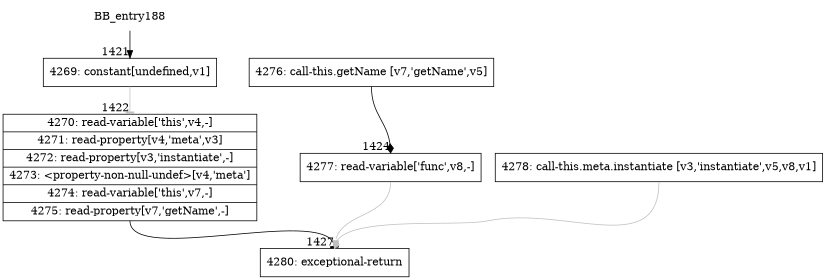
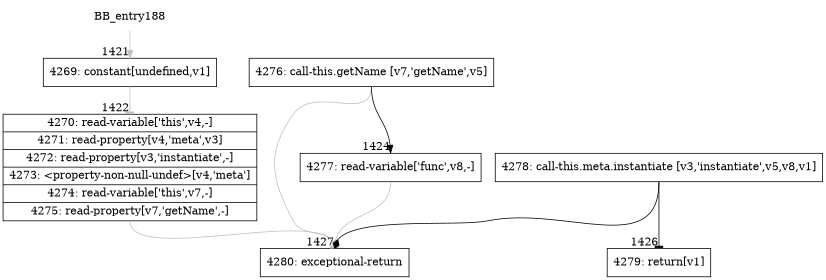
edge "BB_entry188" -> "4269: constant[undefined,v1]": color black -> gray
edge "4276: call-this.getName [v7,'getName',v5]" -> "4277: read-variable['func',v8,-]": arrowhead diamond -> normal
edge "4276: call-this.getName [v7,'getName',v5]" -> "4280: exceptional-return": added
edge "4277: read-variable['func',v8,-]" -> "4280: exceptional-return": arrowhead normal -> diamond
edge "4278: call-this.meta.instantiate [v3,'instantiate',v5,v8,v1]" -> "4280: exceptional-return": color gray -> black
edge "4270: read-variable['this',v4,-]" -> "4280: exceptional-return": color black -> gray
node "4279: return[v1]": added
